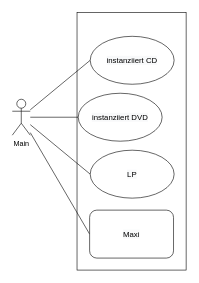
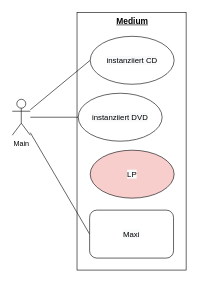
node "Medium": added
edge "Main" -- "LP": removed
node "LP": fillcolor #ffffff -> #f8cecc
